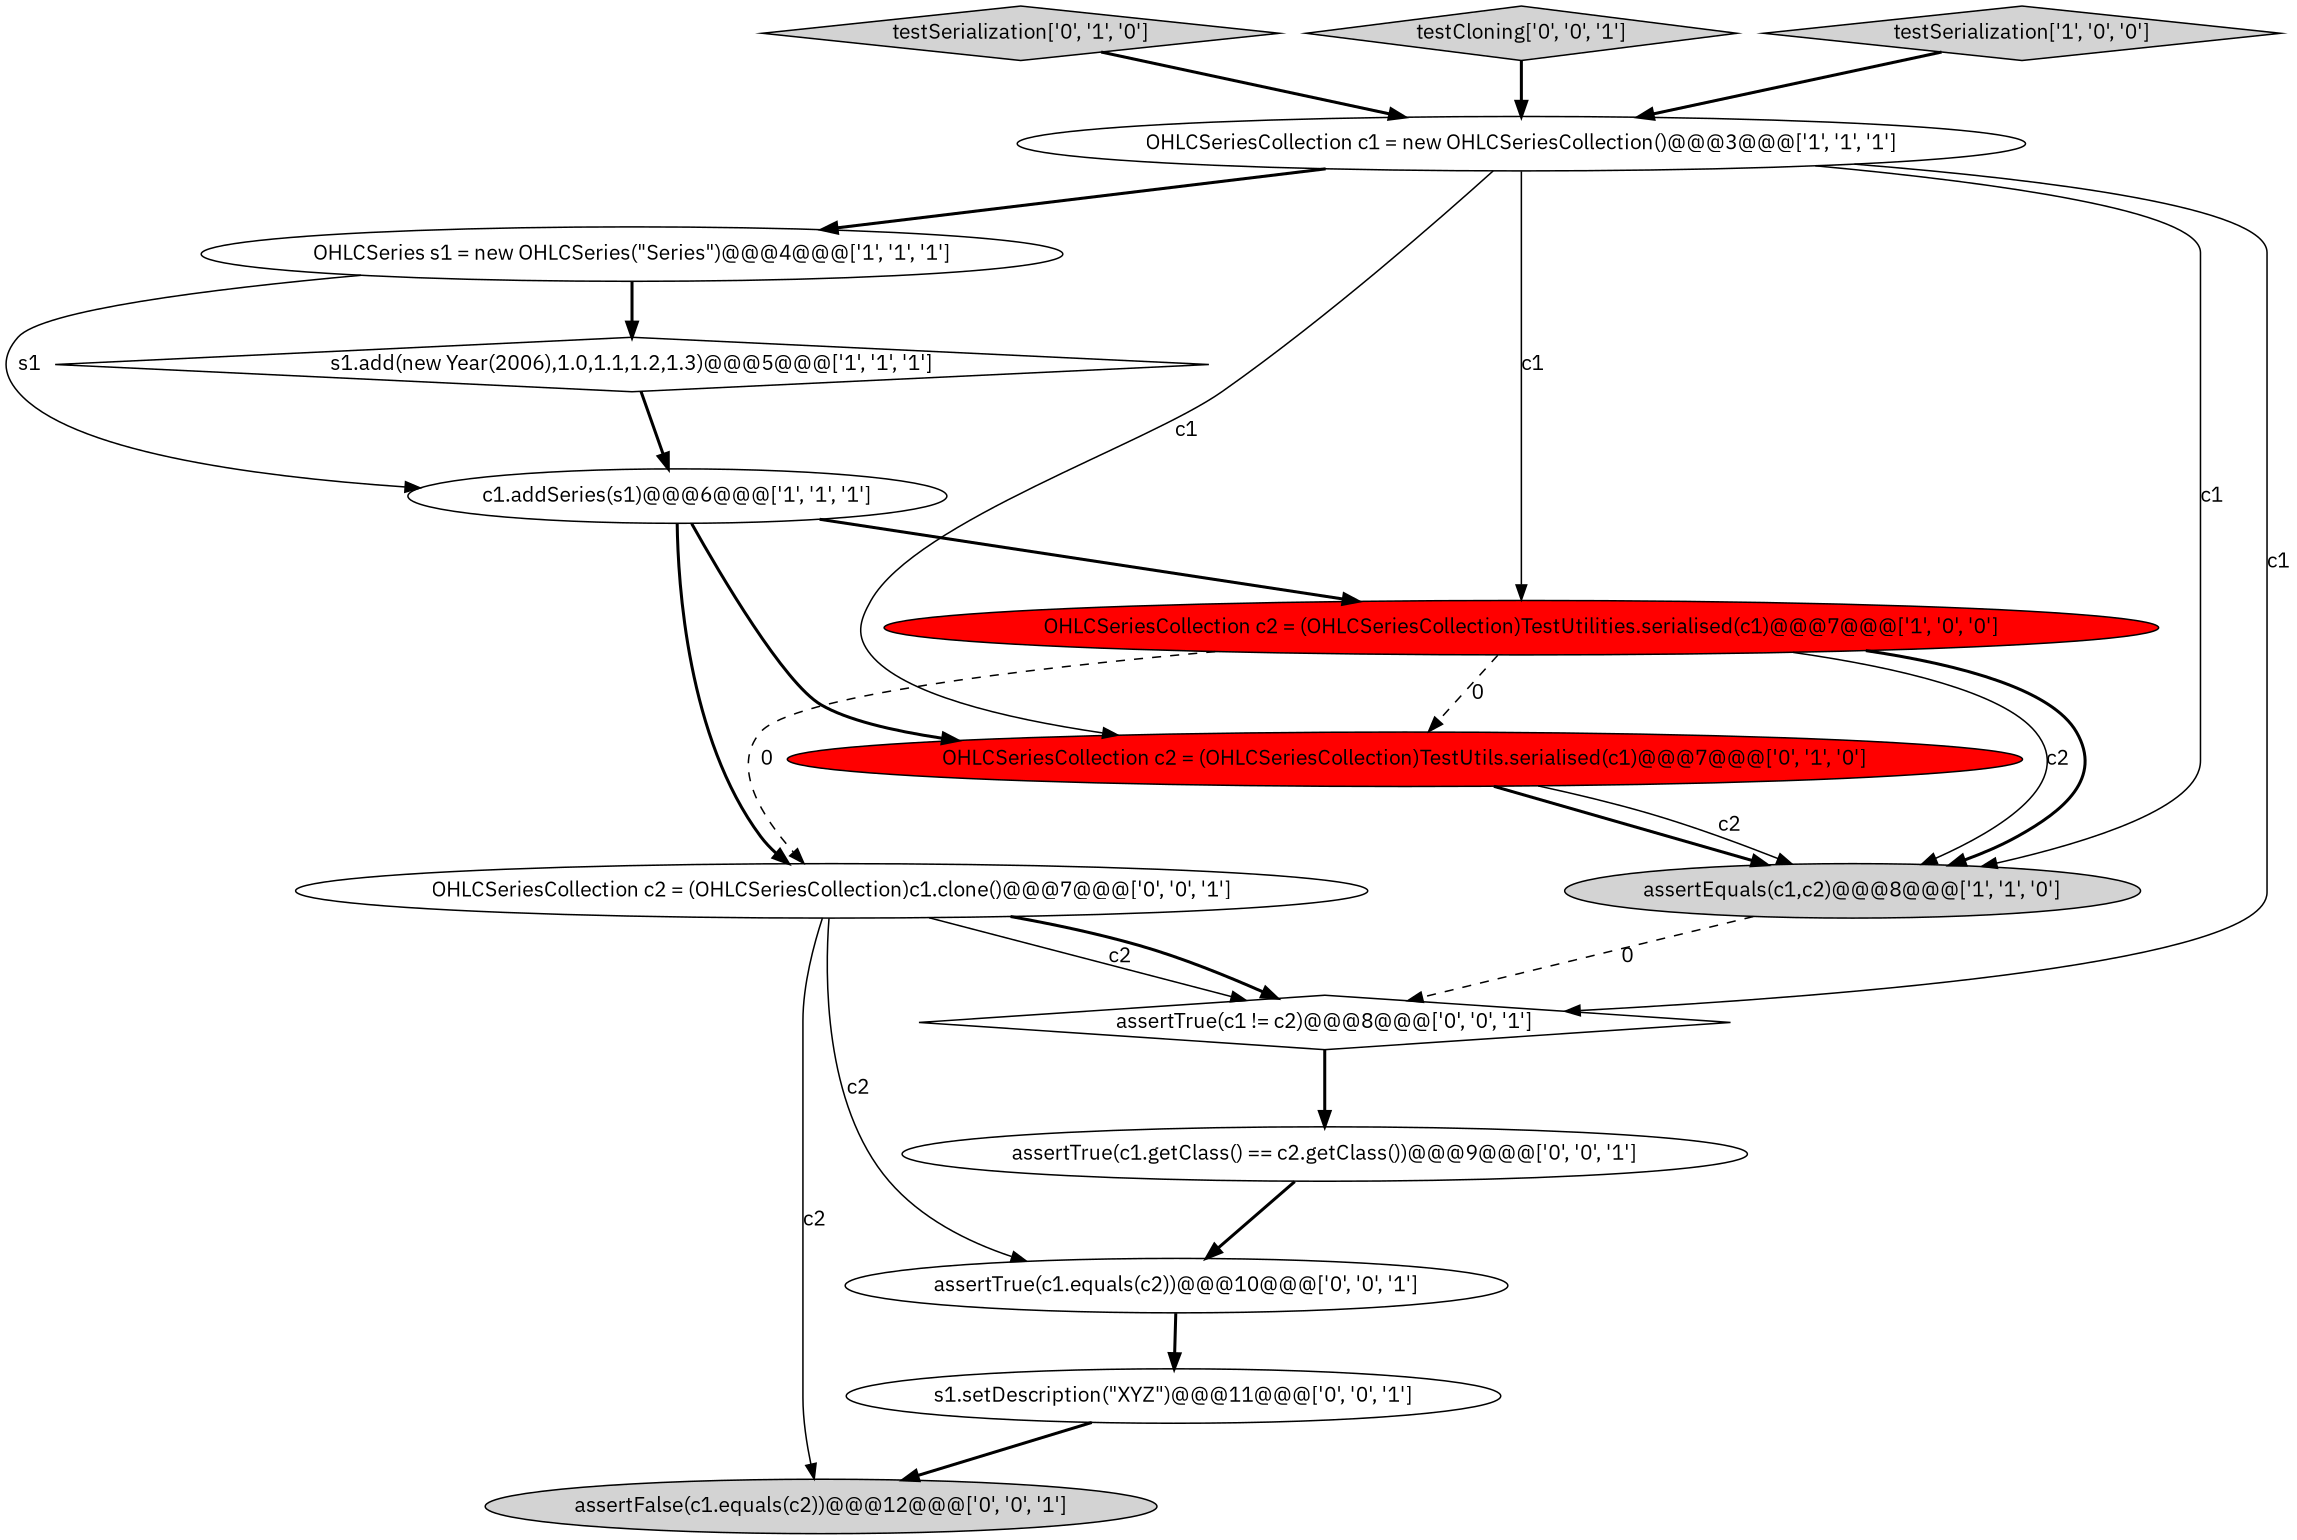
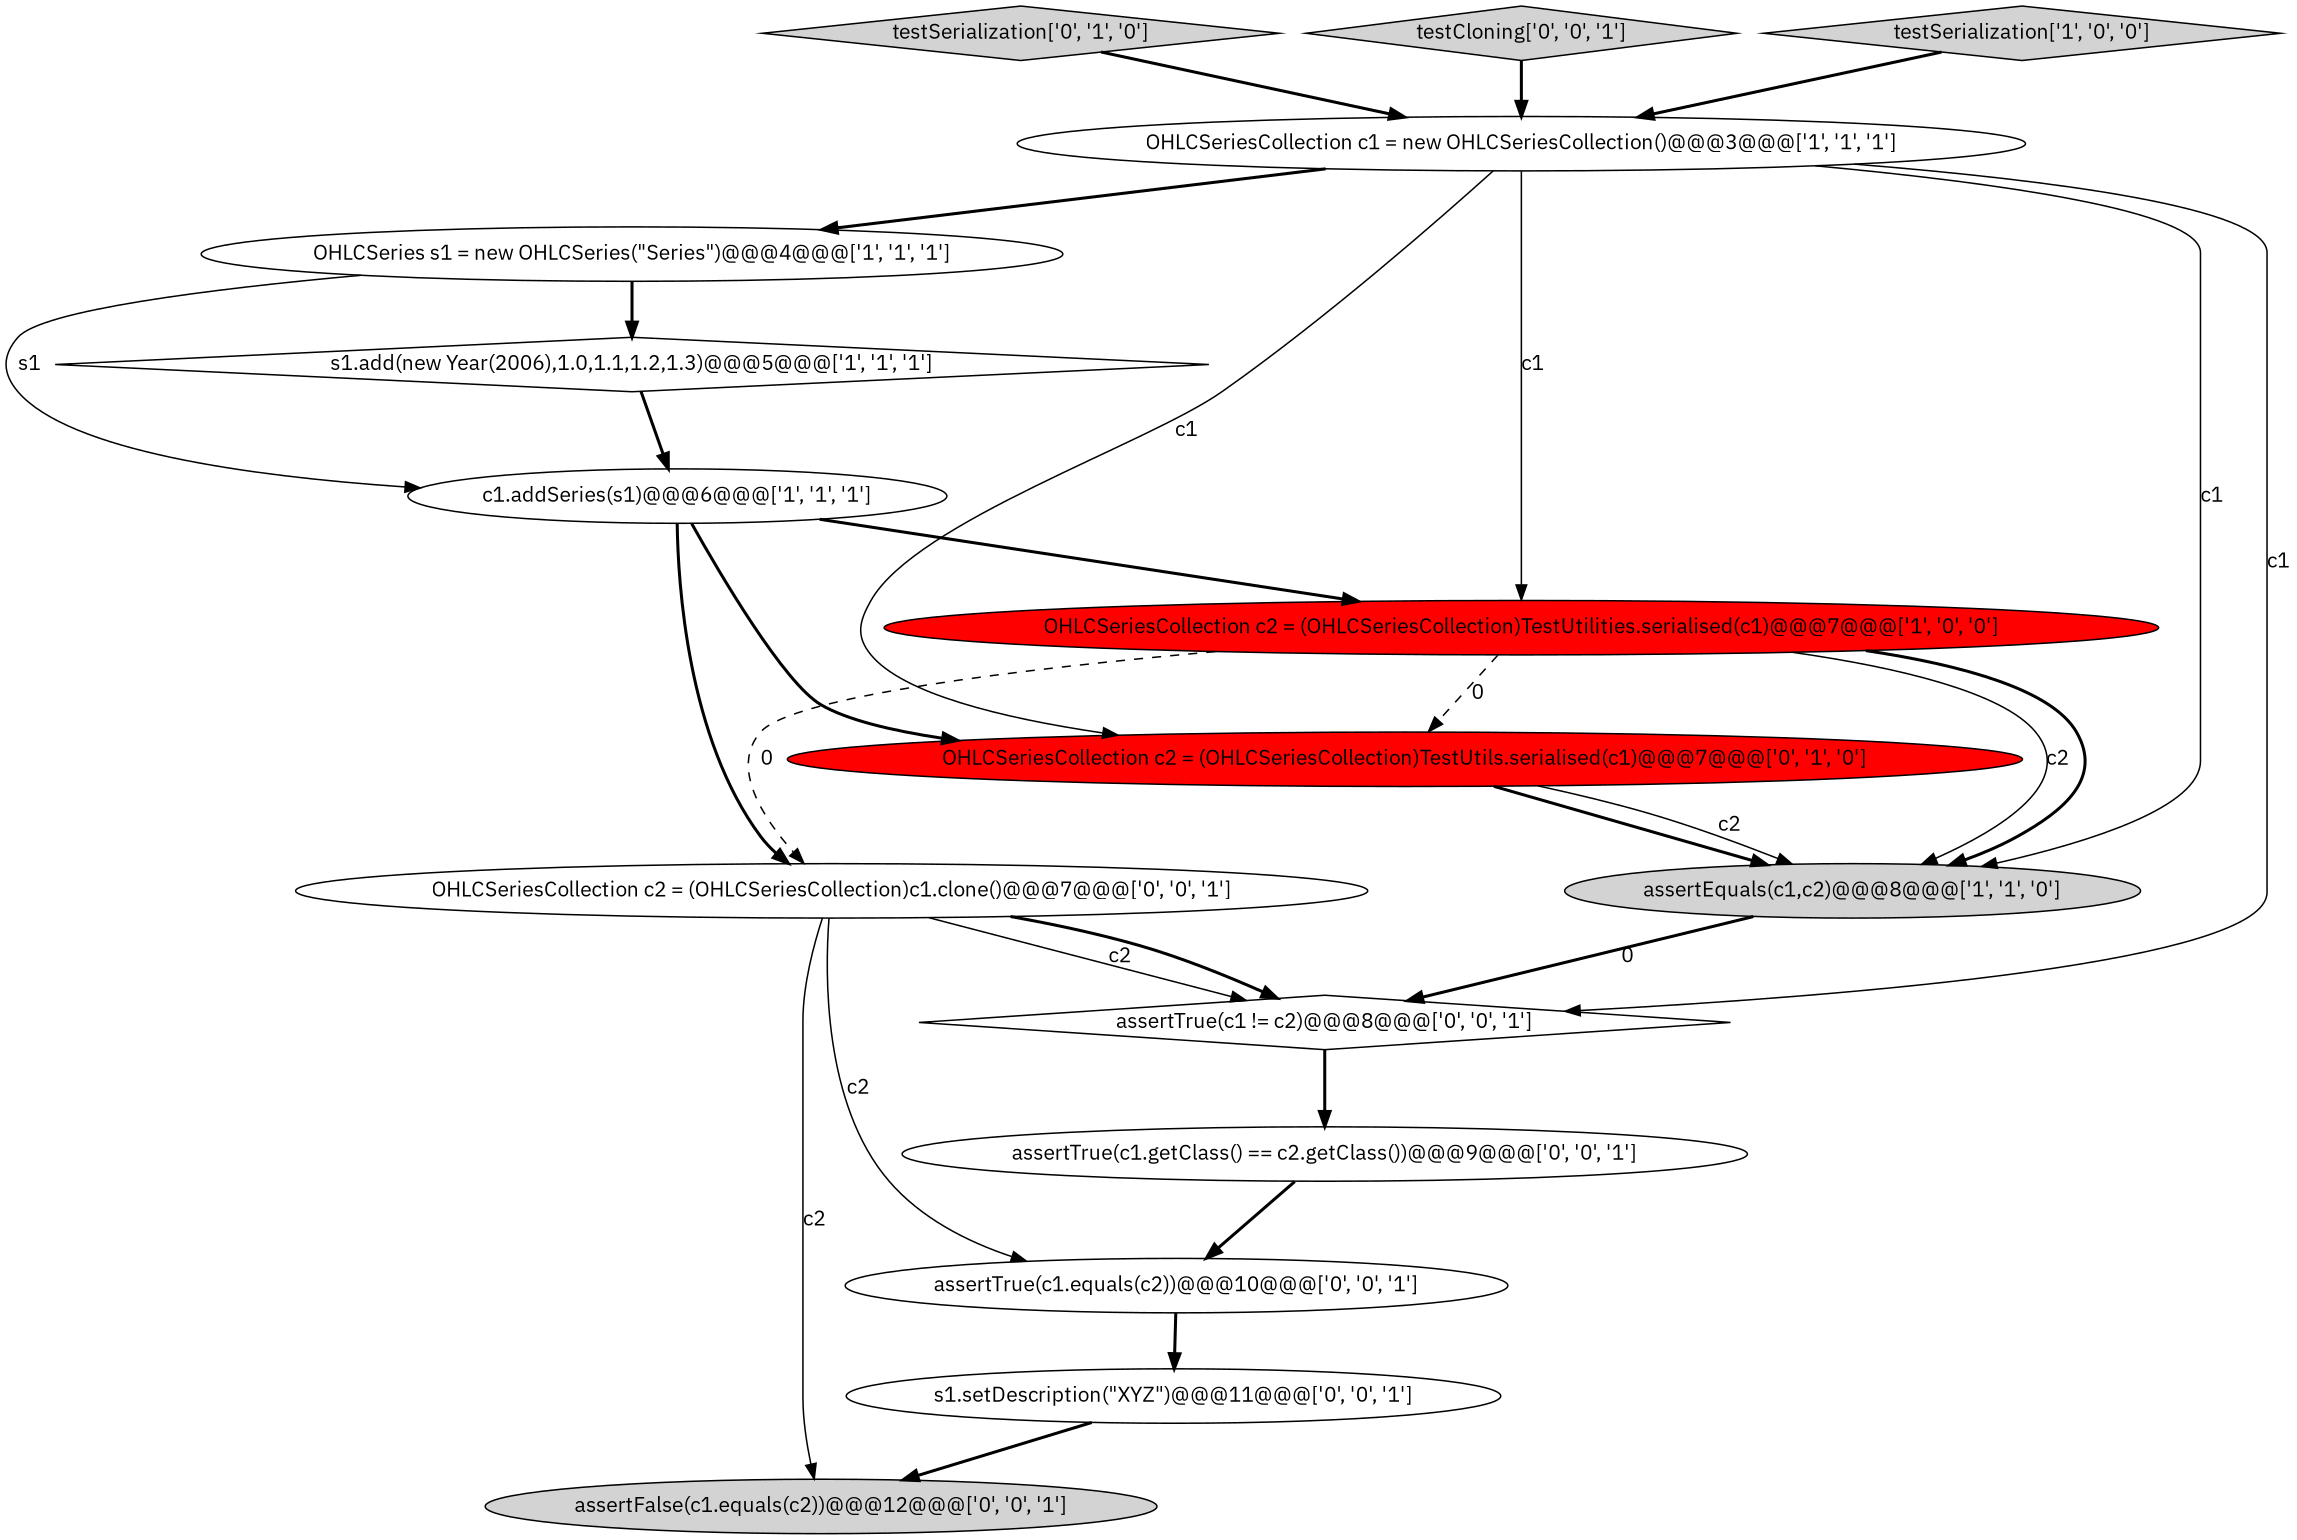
edge "assertEquals(c1,c2)@@@8@@@['1', '1', '0']" -> "assertTrue(c1 != c2)@@@8@@@['0', '0', '1']": style dashed -> bold
